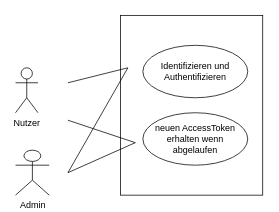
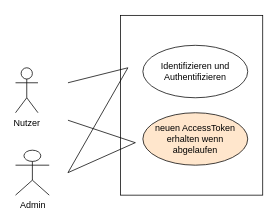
node "neuen AccessToken erhalten wenn abgelaufen": fillcolor #ffffff -> #ffe6cc
